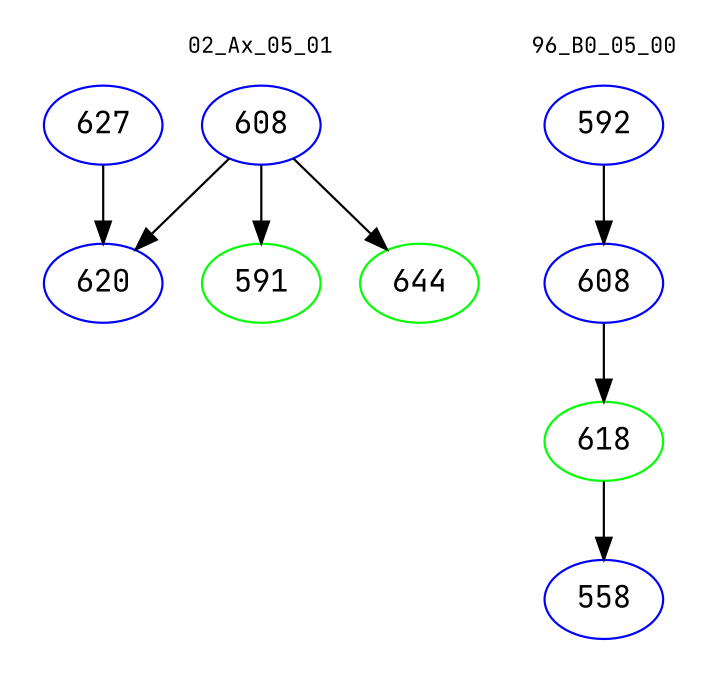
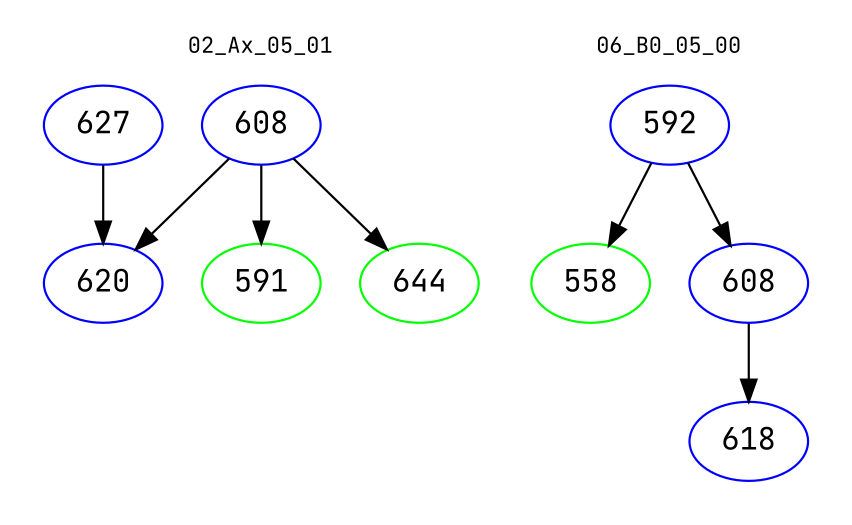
cluster "96_B0_05_00": label "96_B0_05_00" -> "06_B0_05_00"
node "618": color green -> blue
edge "618" -> "558": now "592" -> "558"
node "558": color blue -> green
